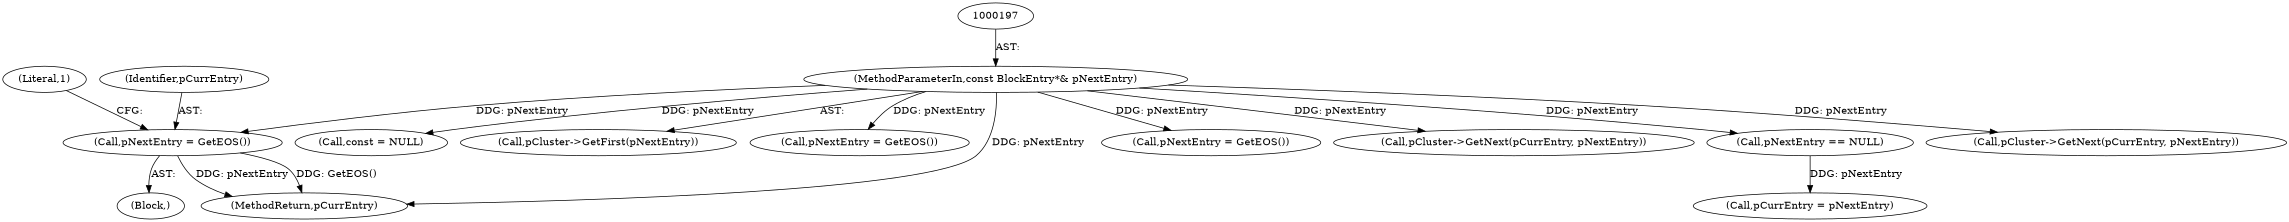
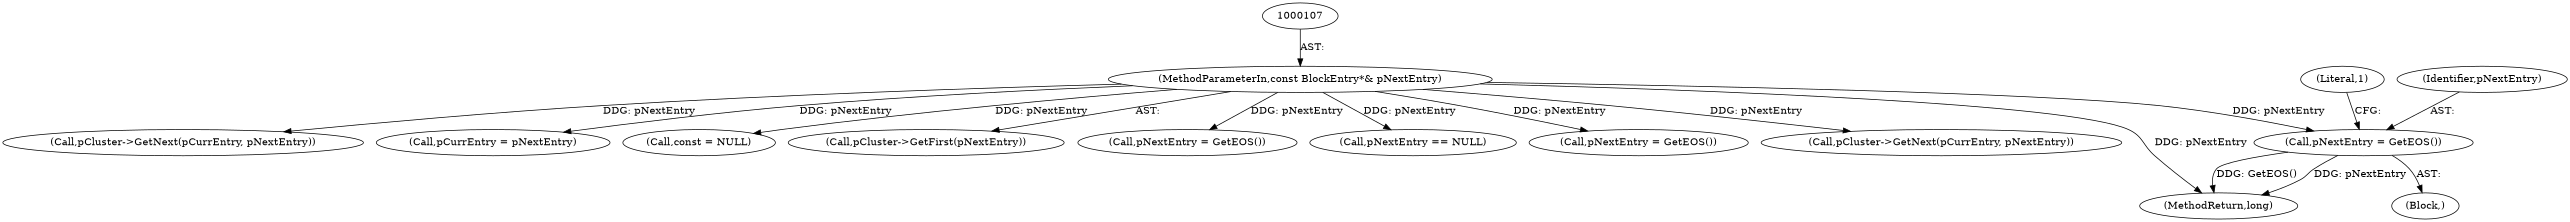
node "1000197": label "1000197" -> "1000107"
node "(Identifier,pCurrEntry)": label "(Identifier,pCurrEntry)" -> "(Identifier,pNextEntry)"
edge "(Call,pNextEntry == NULL)" -> "(Call,pCurrEntry = pNextEntry)": now "(MethodParameterIn,const BlockEntry*& pNextEntry)" -> "(Call,pCurrEntry = pNextEntry)"
node "(MethodReturn,pCurrEntry)": label "(MethodReturn,pCurrEntry)" -> "(MethodReturn,long)"
